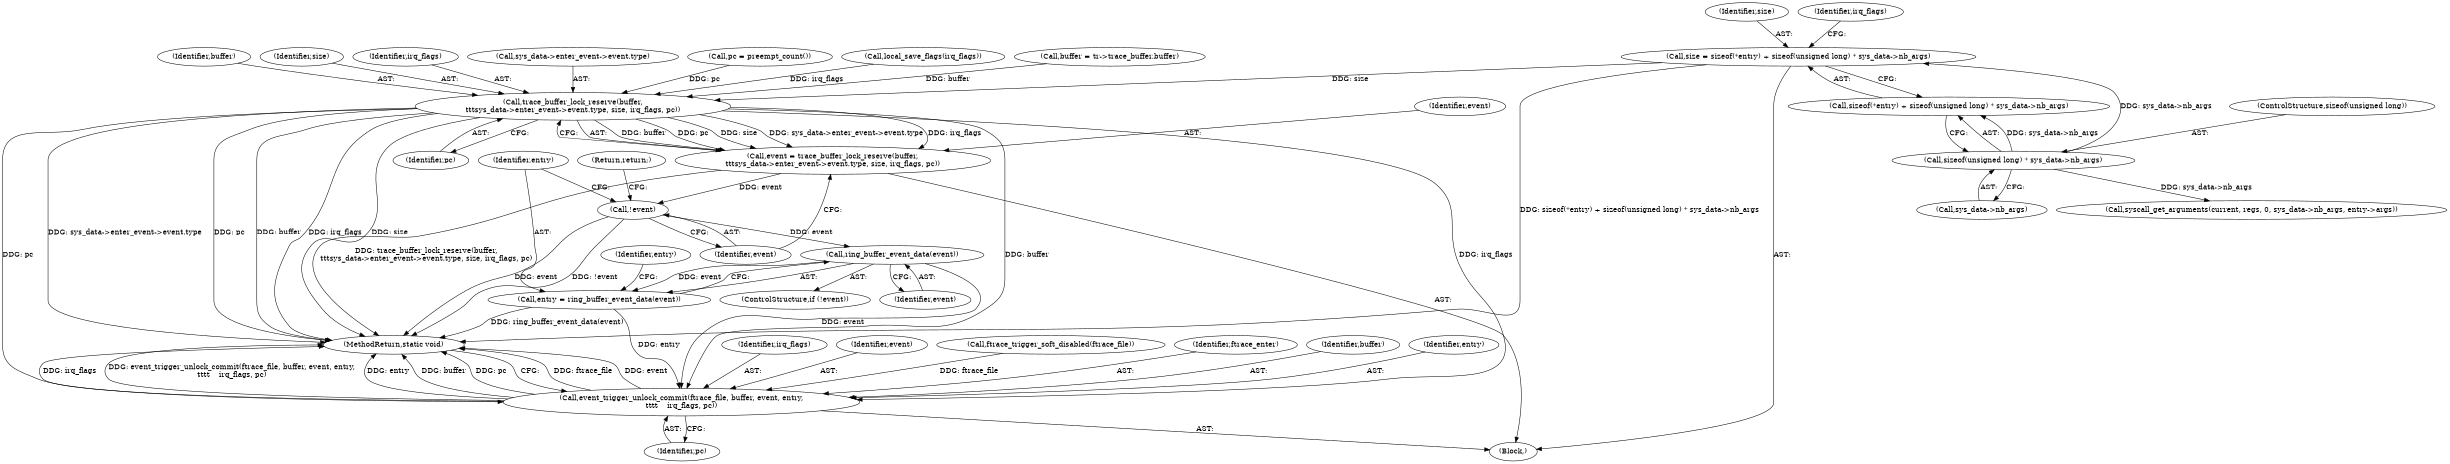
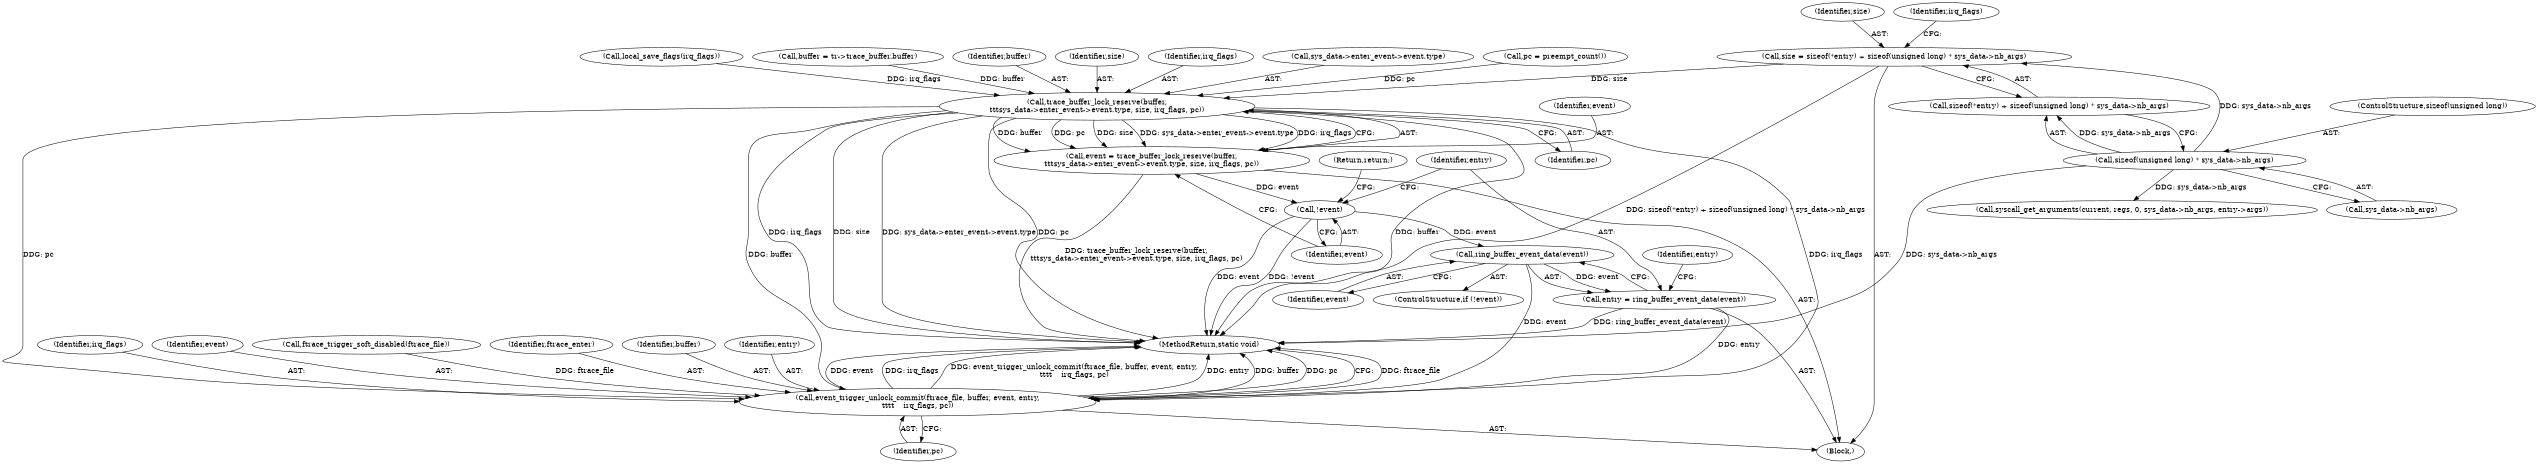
edge "(Call,sizeof(unsigned long) * sys_data->nb_args)" -> "(MethodReturn,static void)": added, label "DDG: sys_data->nb_args"
edge "(Call,entry = ring_buffer_event_data(event))" -> "(Block,)": added, label "AST:"
